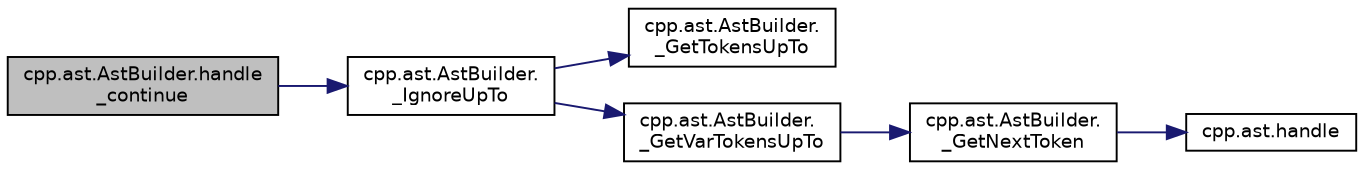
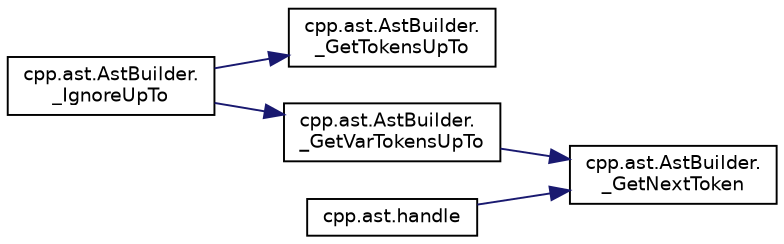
node "cpp.ast.AstBuilder.handle _continue": removed
edge "cpp.ast.AstBuilder. _GetNextToken" -> "cpp.ast.handle": reversed
